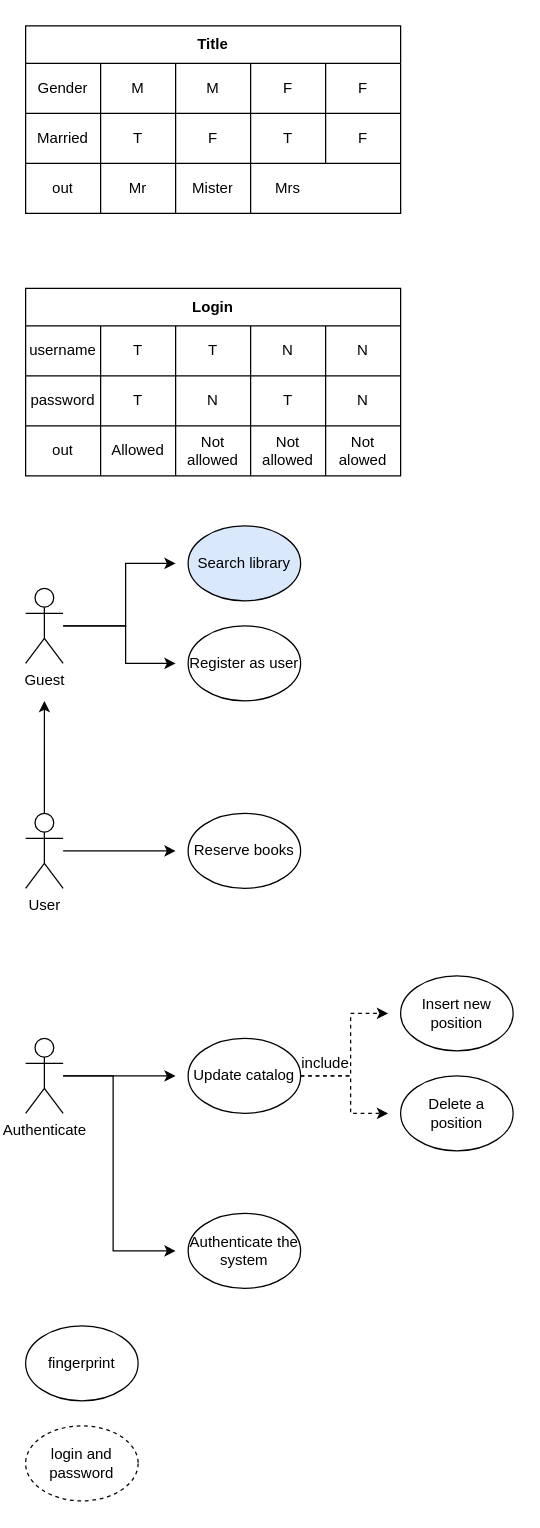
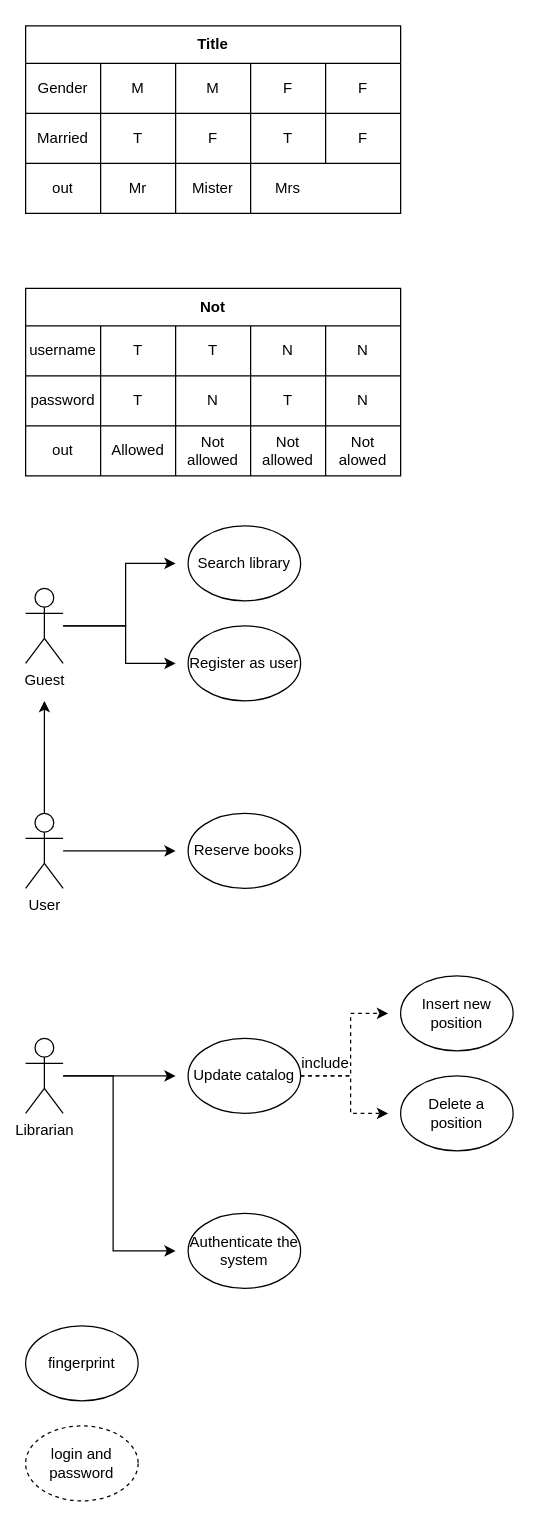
node "Login": label "Login" -> "Not"
node "Search library": fillcolor #dae8fc -> #ffffff
node "Authenticate": label "Authenticate" -> "Librarian"
